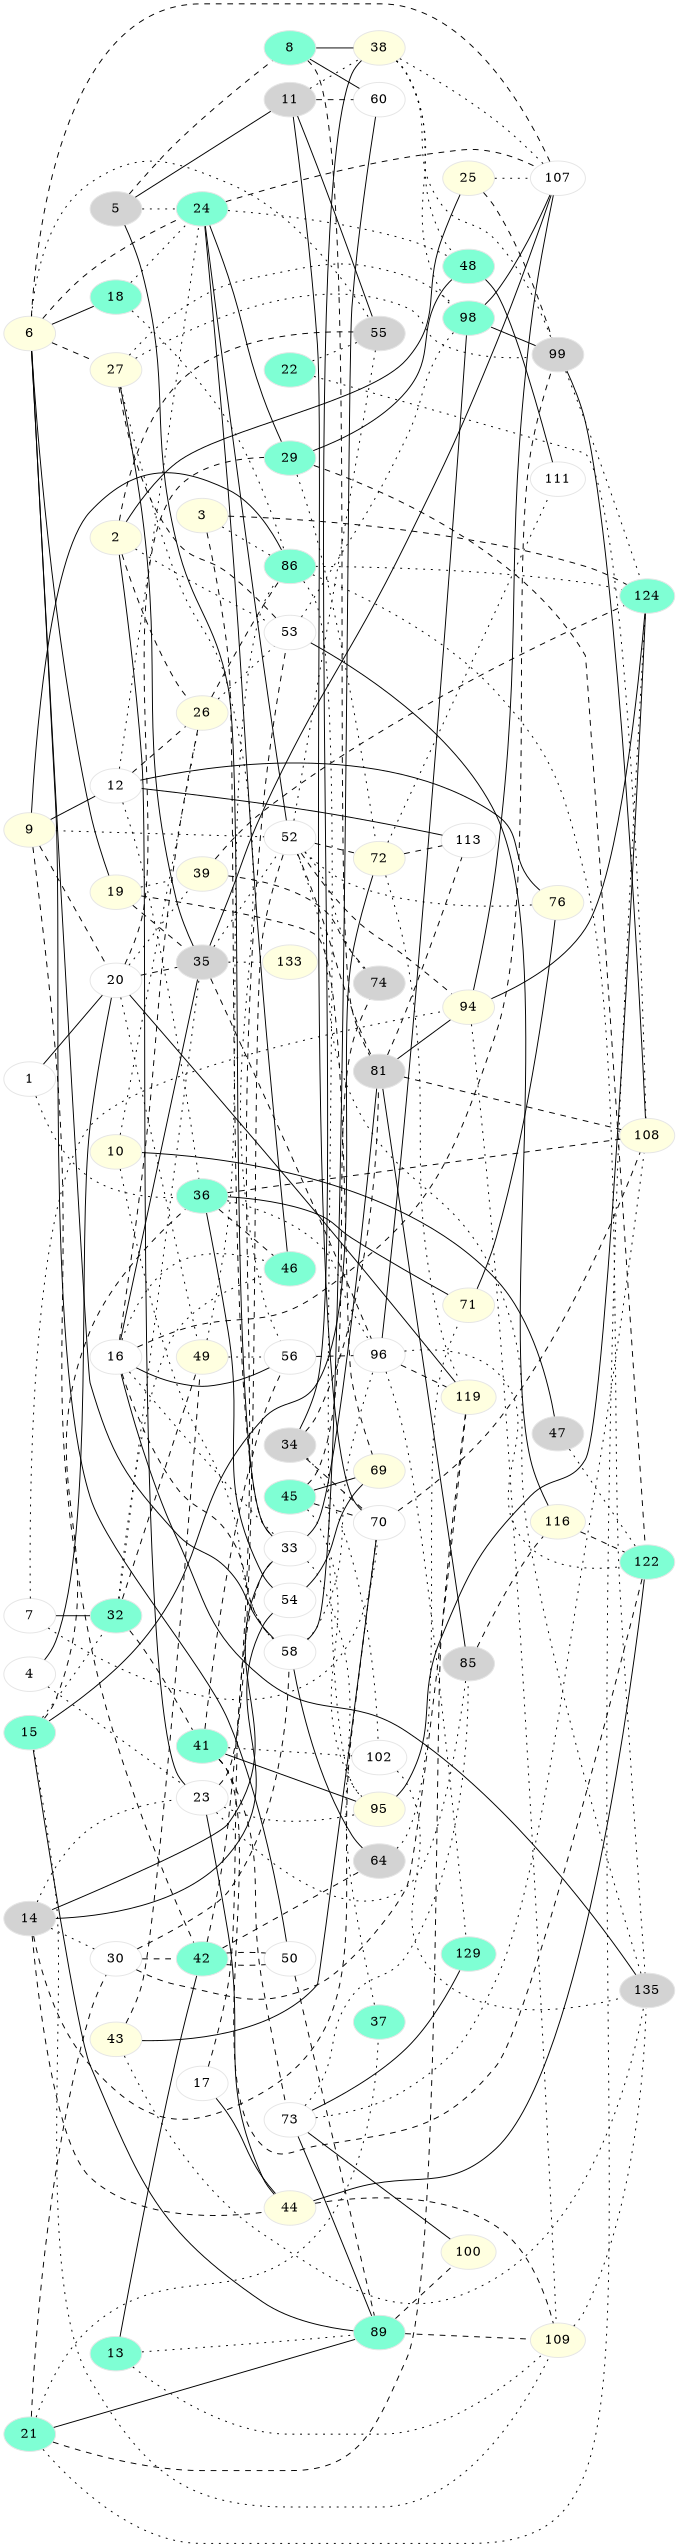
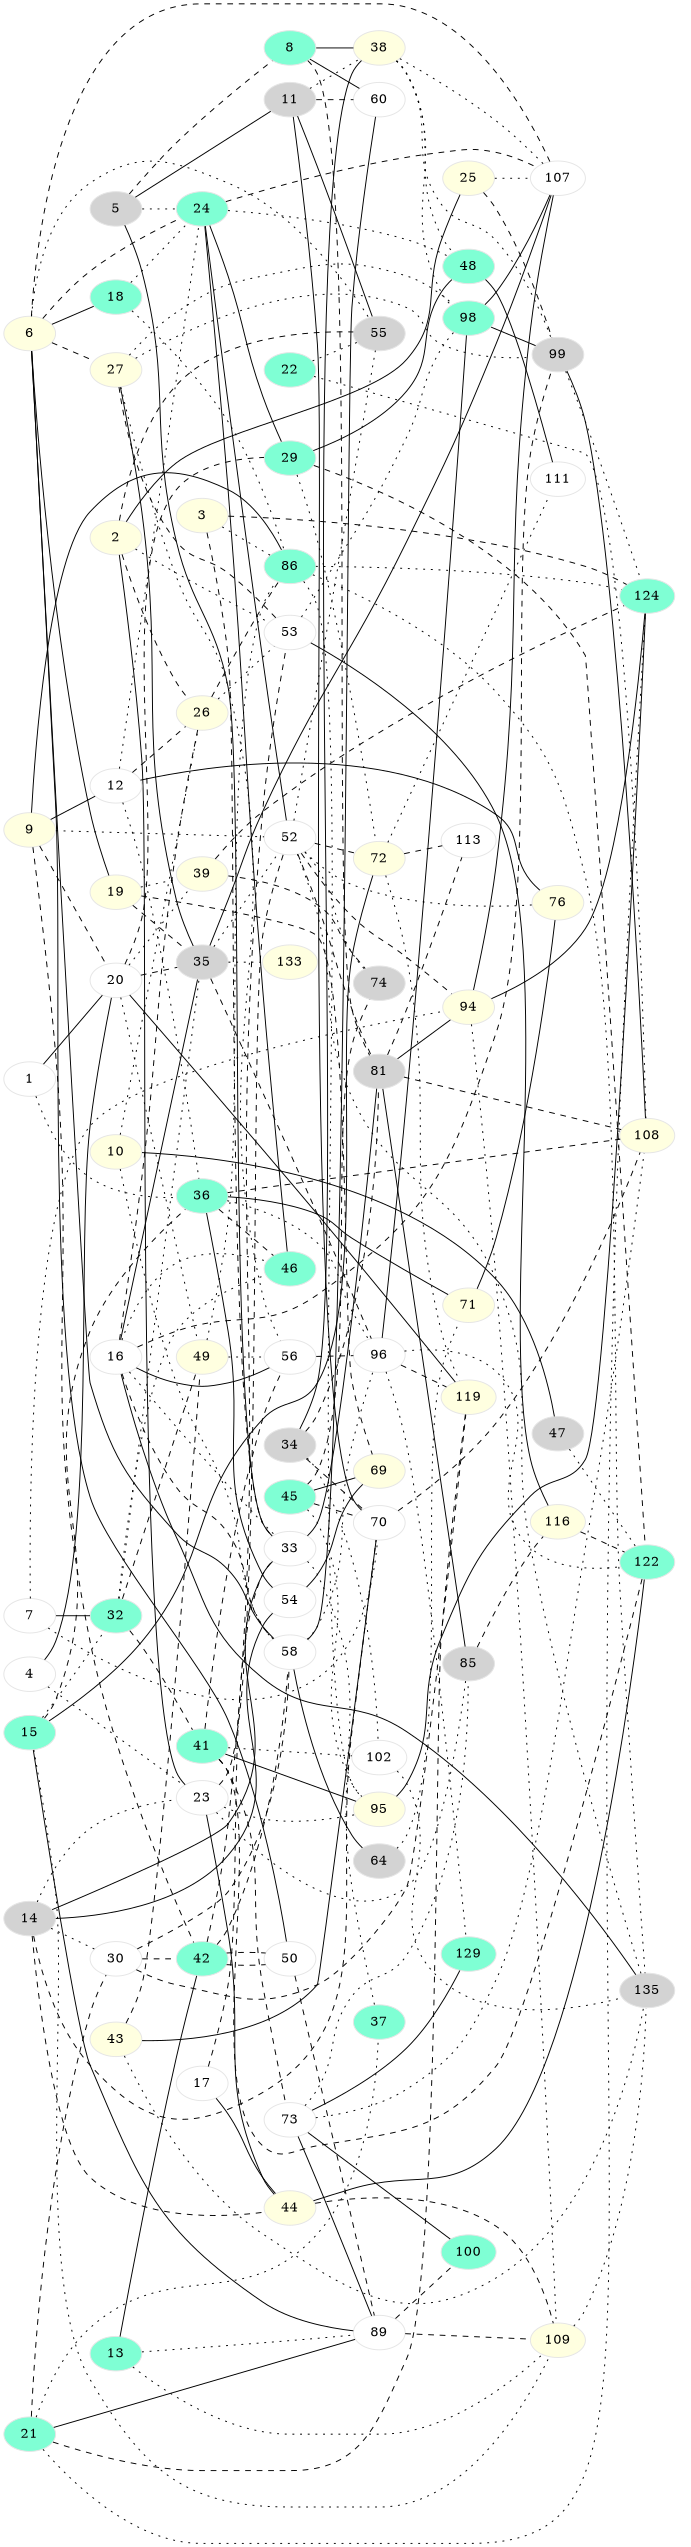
edge "12" -- "113": removed
edge "64" -- "42": now "58" -- "42"
node "100": fillcolor lightyellow -> aquamarine
node "89": fillcolor aquamarine -> white
